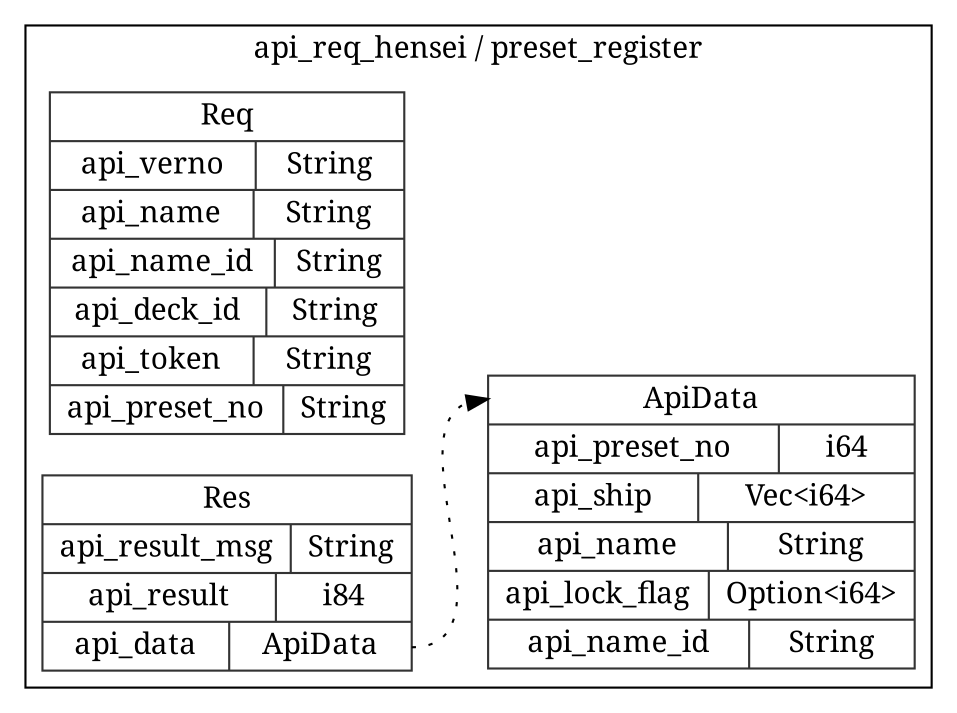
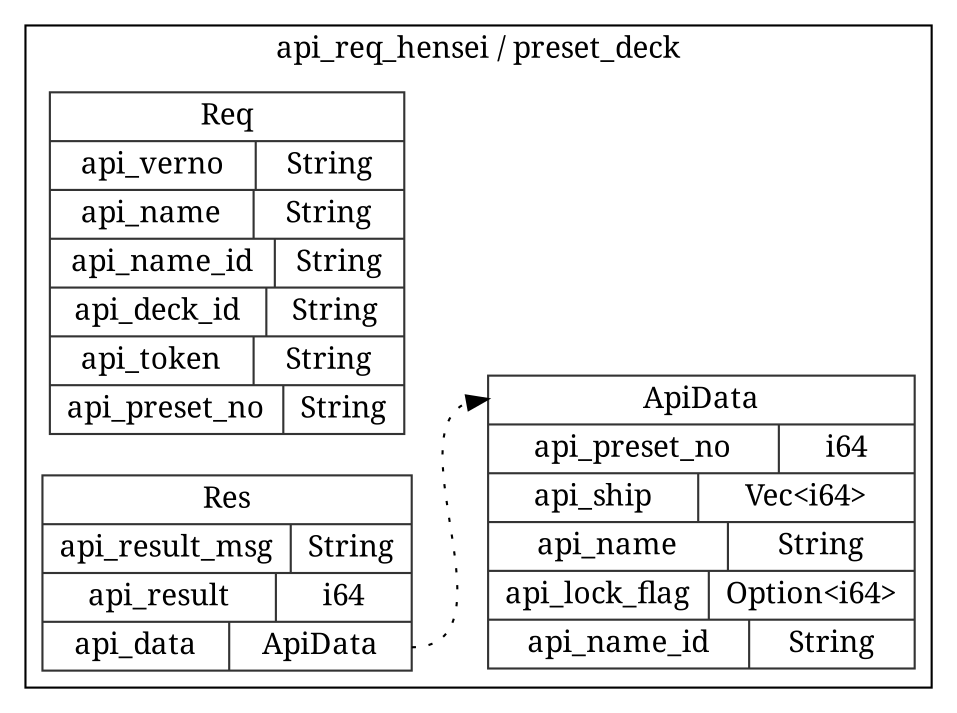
cluster "api_req_hensei / preset_register": label "api_req_hensei / preset_register" -> "api_req_hensei / preset_deck"
node "Res": text "i84" -> "i64"
